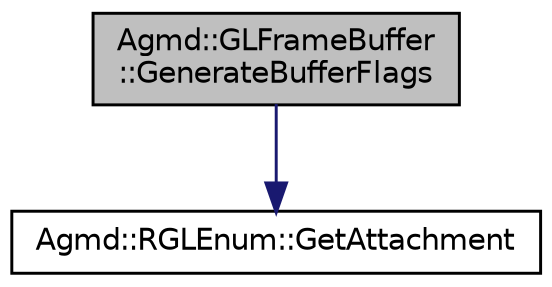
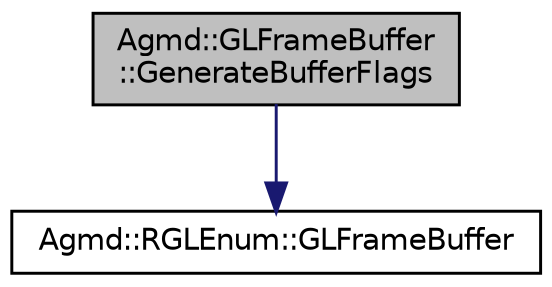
node "Agmd::RGLEnum::GetAttachment": label "Agmd::RGLEnum::GetAttachment" -> "Agmd::RGLEnum::GLFrameBuffer"
